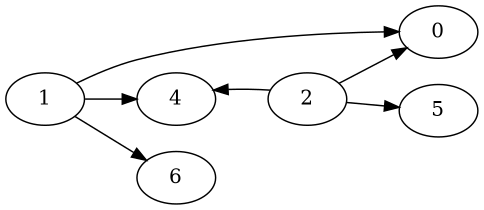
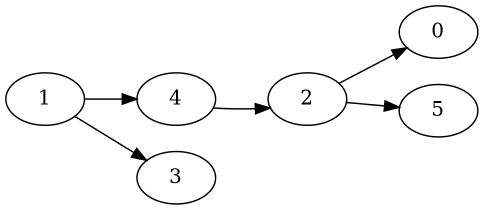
edge "1" -> "0": removed
edge "2" -> "4": reversed
node "6": label "6" -> "3"
